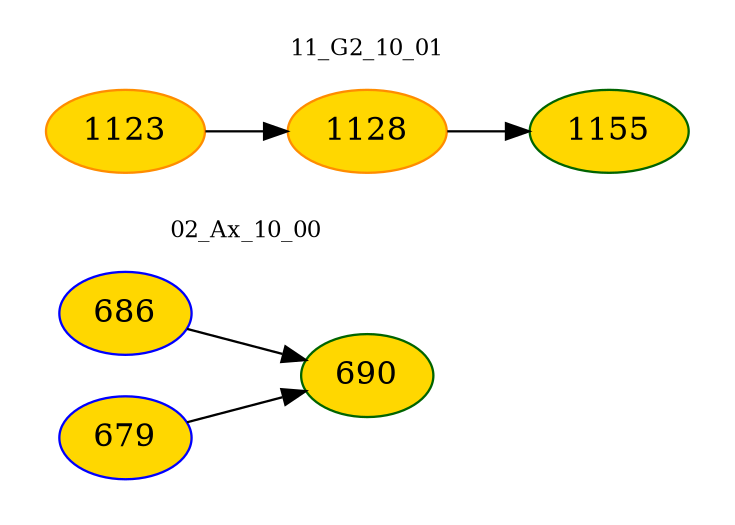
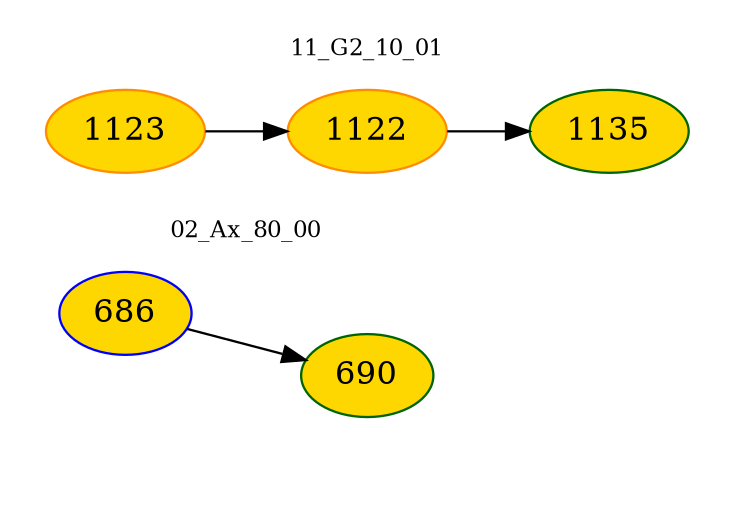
node "1128": label "1128" -> "1122"
node "1155": label "1155" -> "1135"
cluster "02_Ax_10_00": label "02_Ax_10_00" -> "02_Ax_80_00"
node "679": removed
